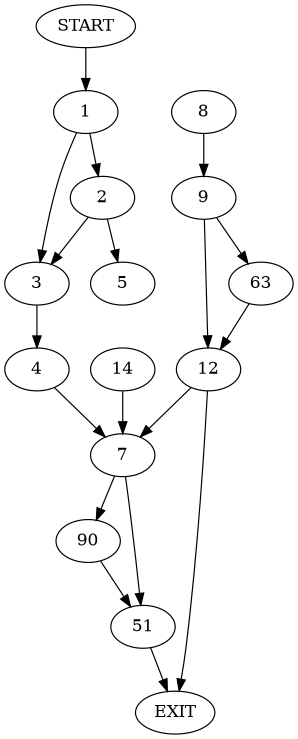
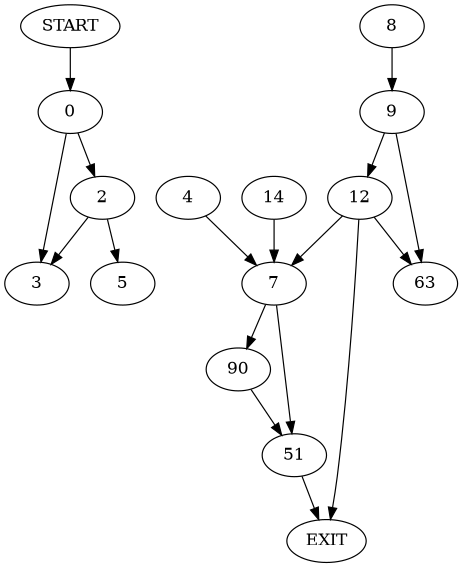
node "1": label "1" -> "0"
edge "3" -> "4": removed
edge "63" -> "12": reversed
